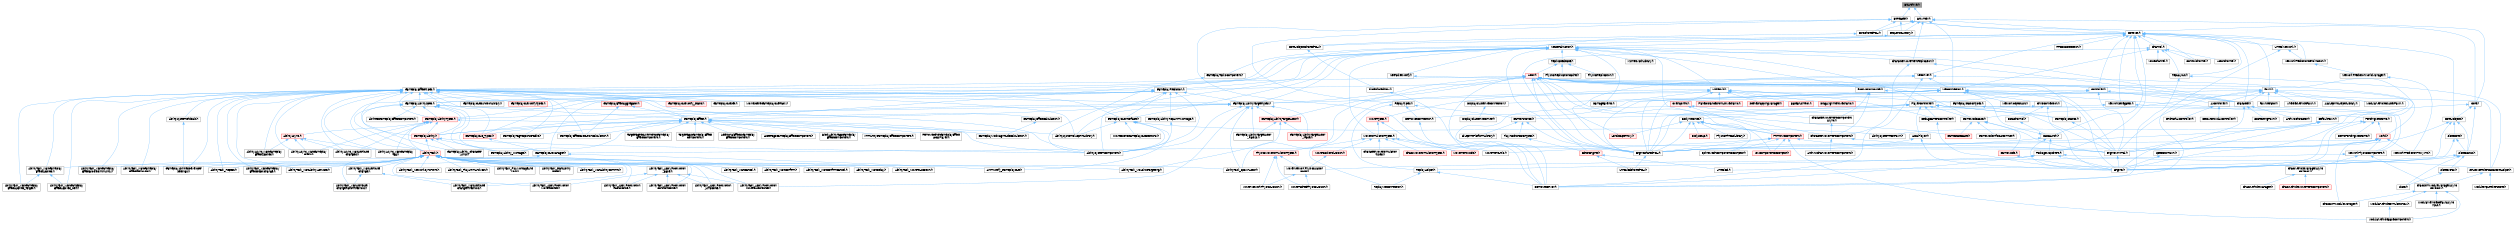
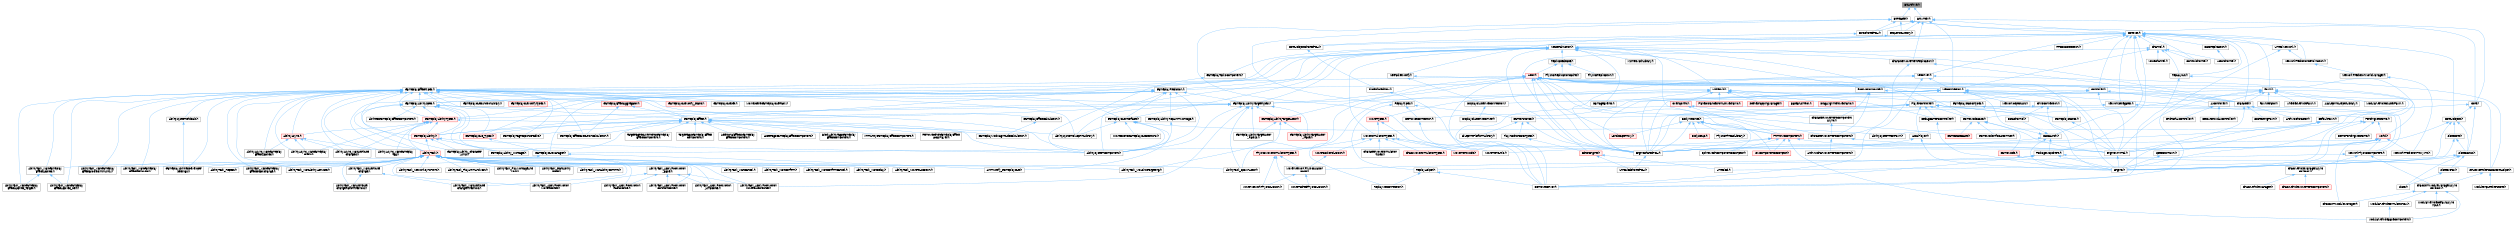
node "DataReplication.h": added
edge "DisplayClusterNetConnection.h" -> "NetPacketNotify.h": added
edge "AbilityTask_Repeat.h" -> "GameplayEffectTypes.h": now "AbilityAsync.h" -> "GameplayEffectTypes.h"
edge "DataBunch.h" -> "DataChannel.h": reversed
